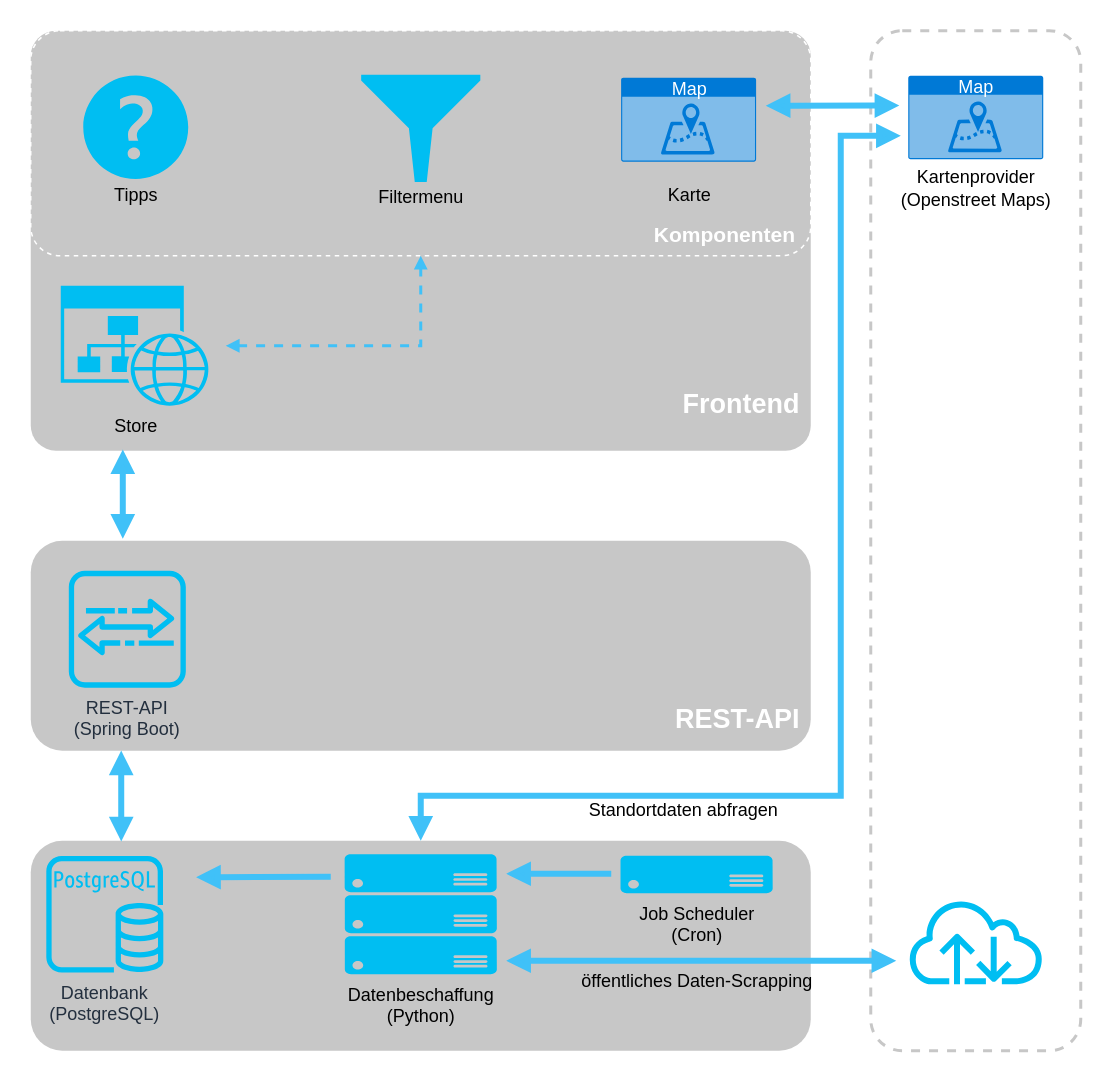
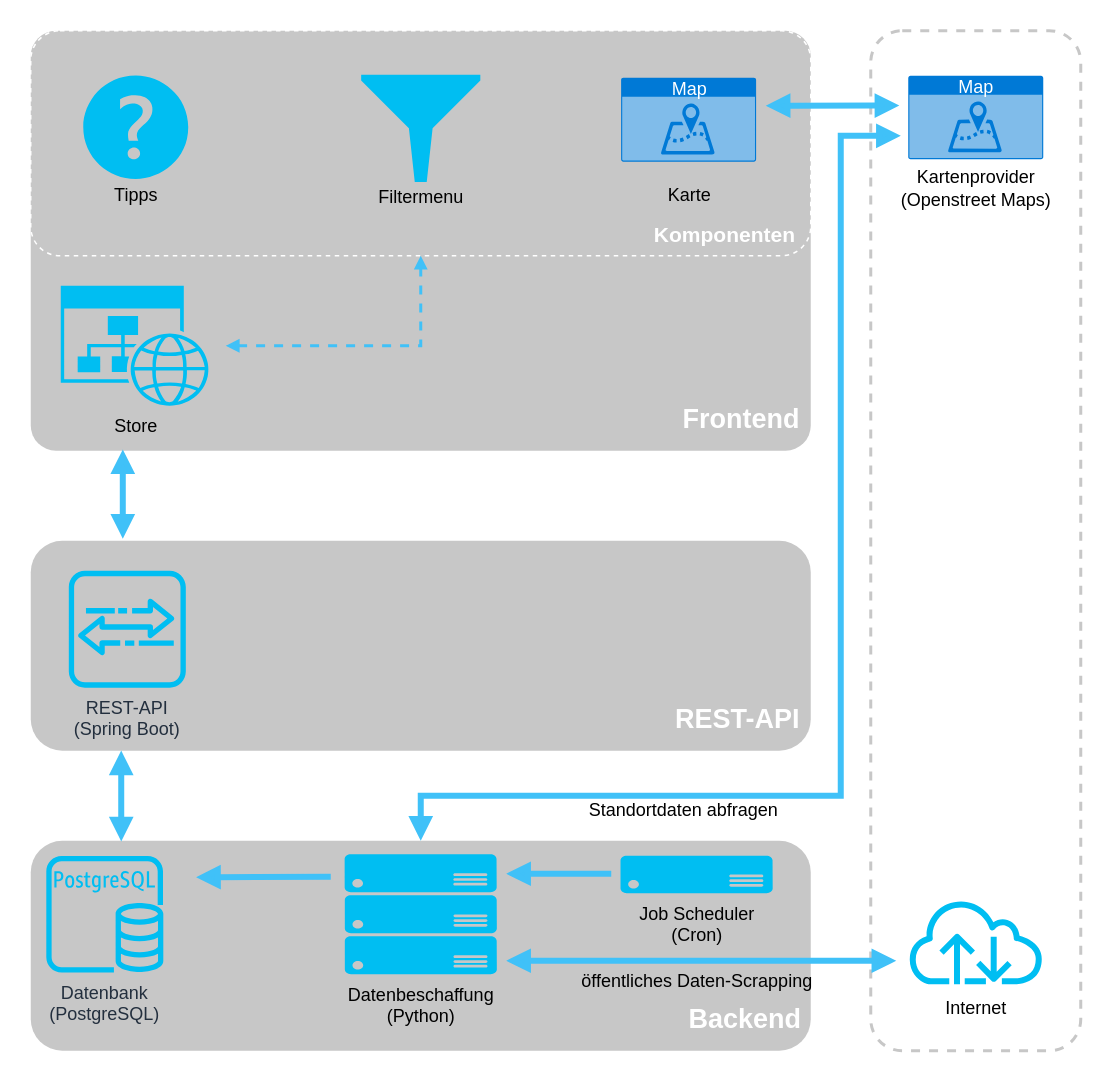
node "Frontend": moved (734, 404) -> (734, 419)
node "Internet": added
node "Backend": added
